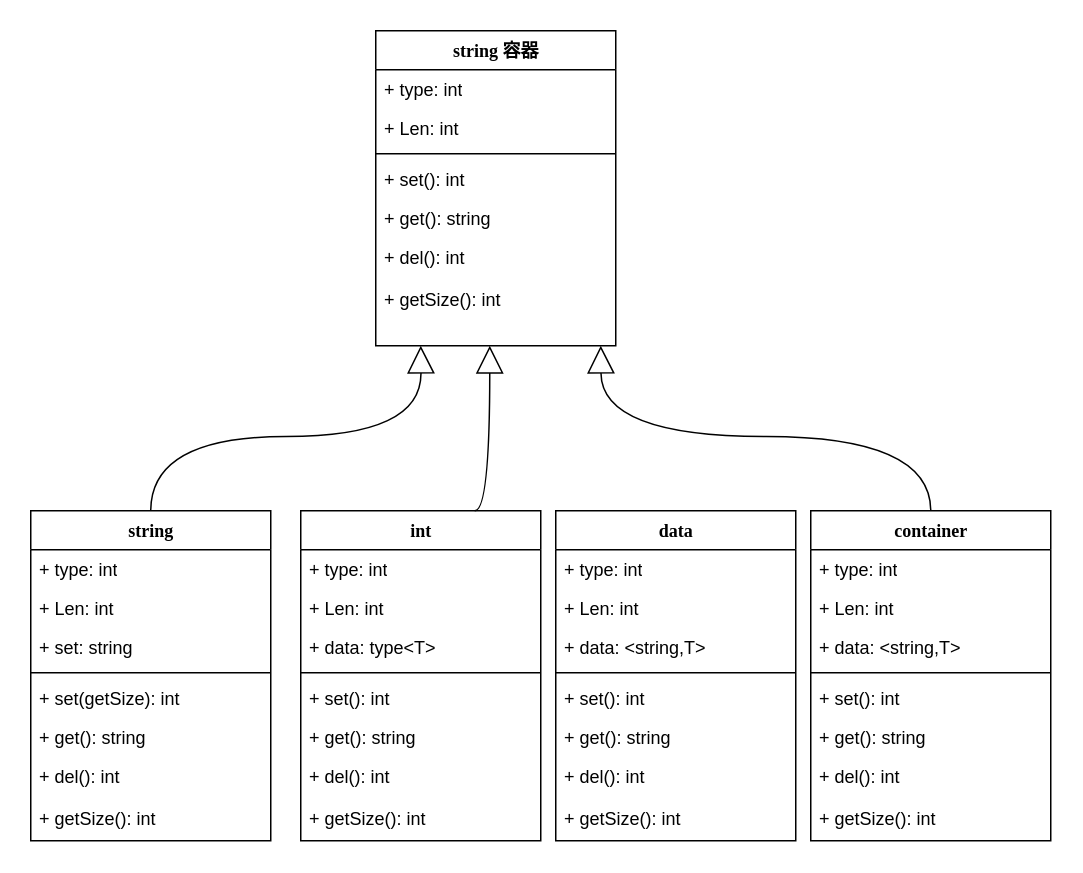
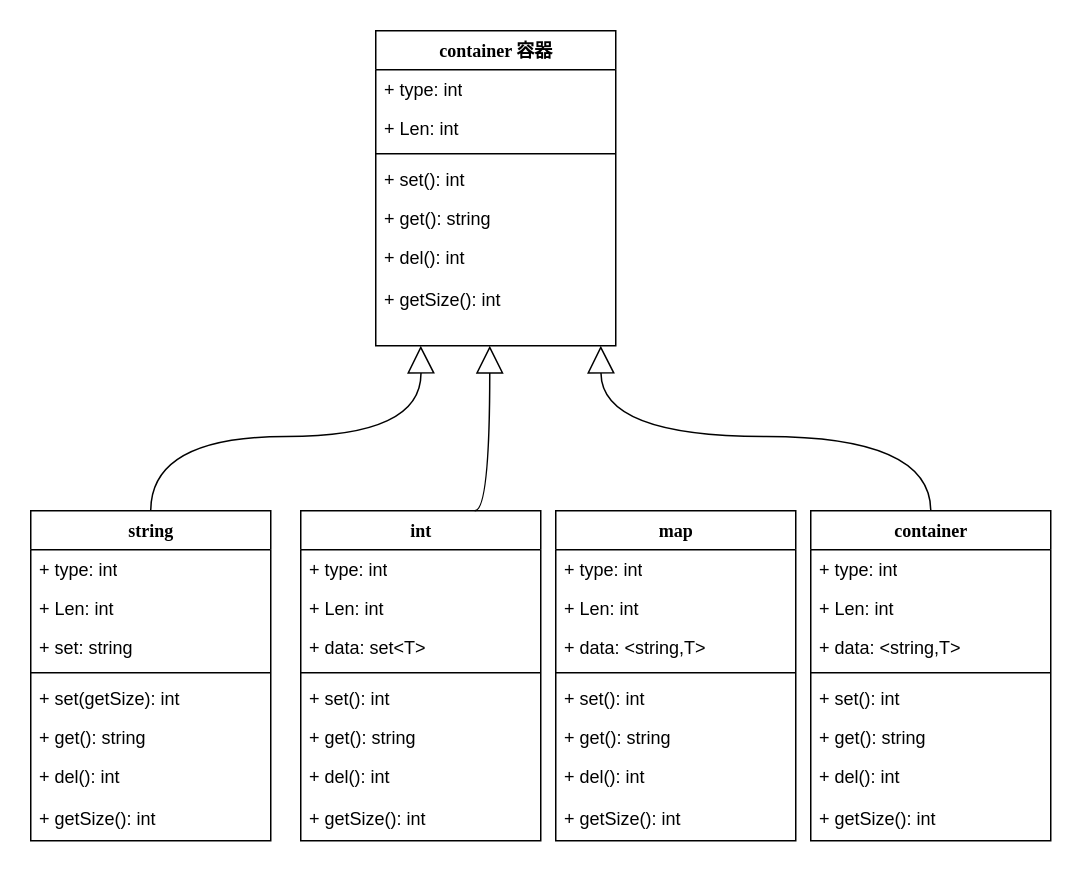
node "string 容器": label "string 容器" -> "container 容器"
node "data": label "data" -> "map"
node "+ data: type<T>": label "+ data: type<T>" -> "+ data: set<T>"
